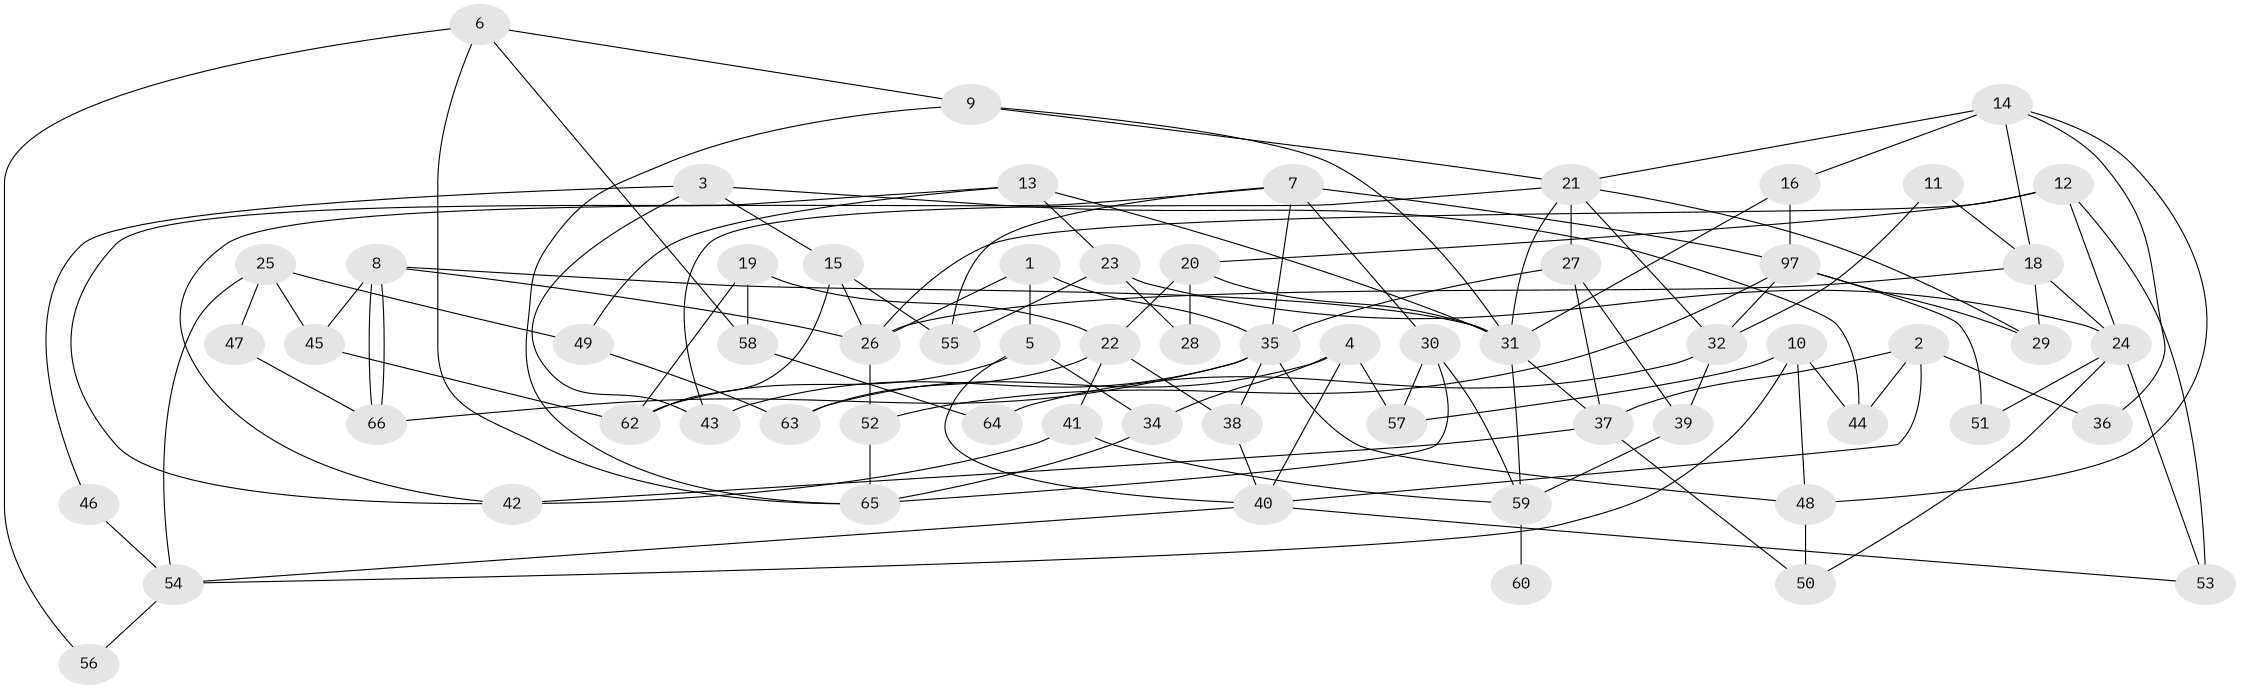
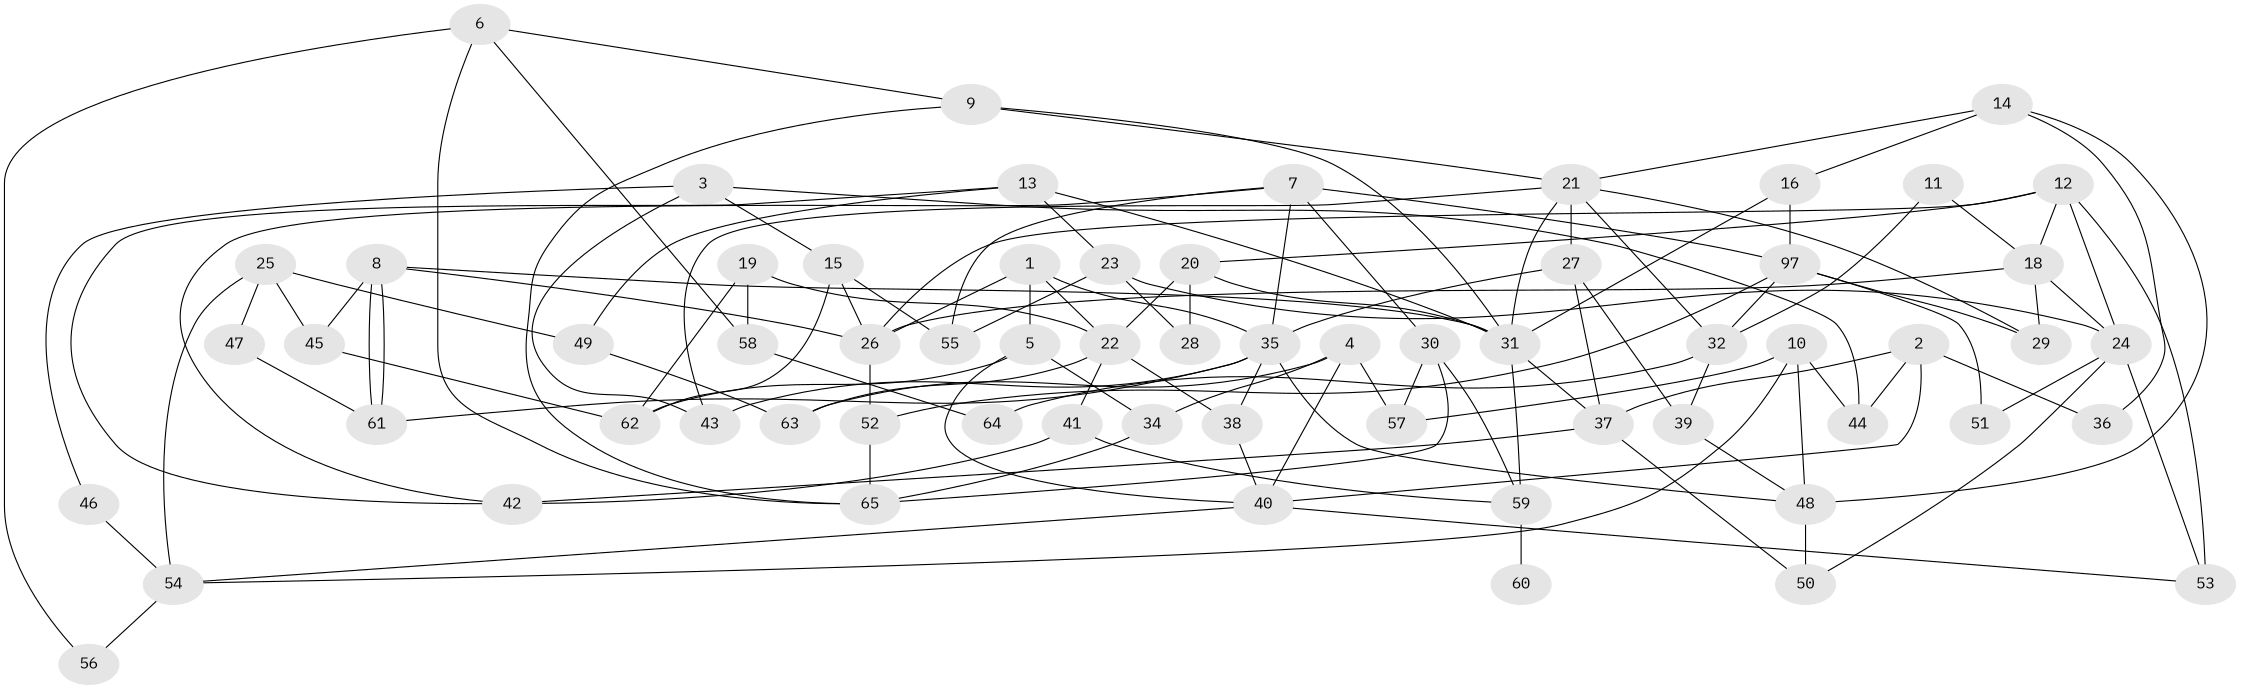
edge "14" -- "18": now "12" -- "18"
edge "1" -- "22": added
node "66": label "66" -> "61"
edge "39" -- "59": now "39" -- "48"
